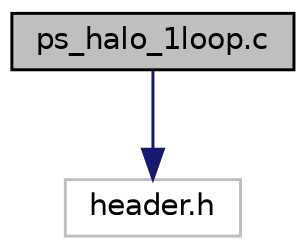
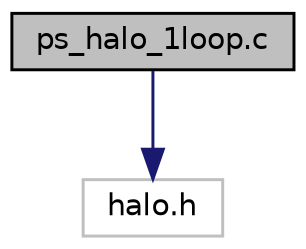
node "header.h": label "header.h" -> "halo.h"
